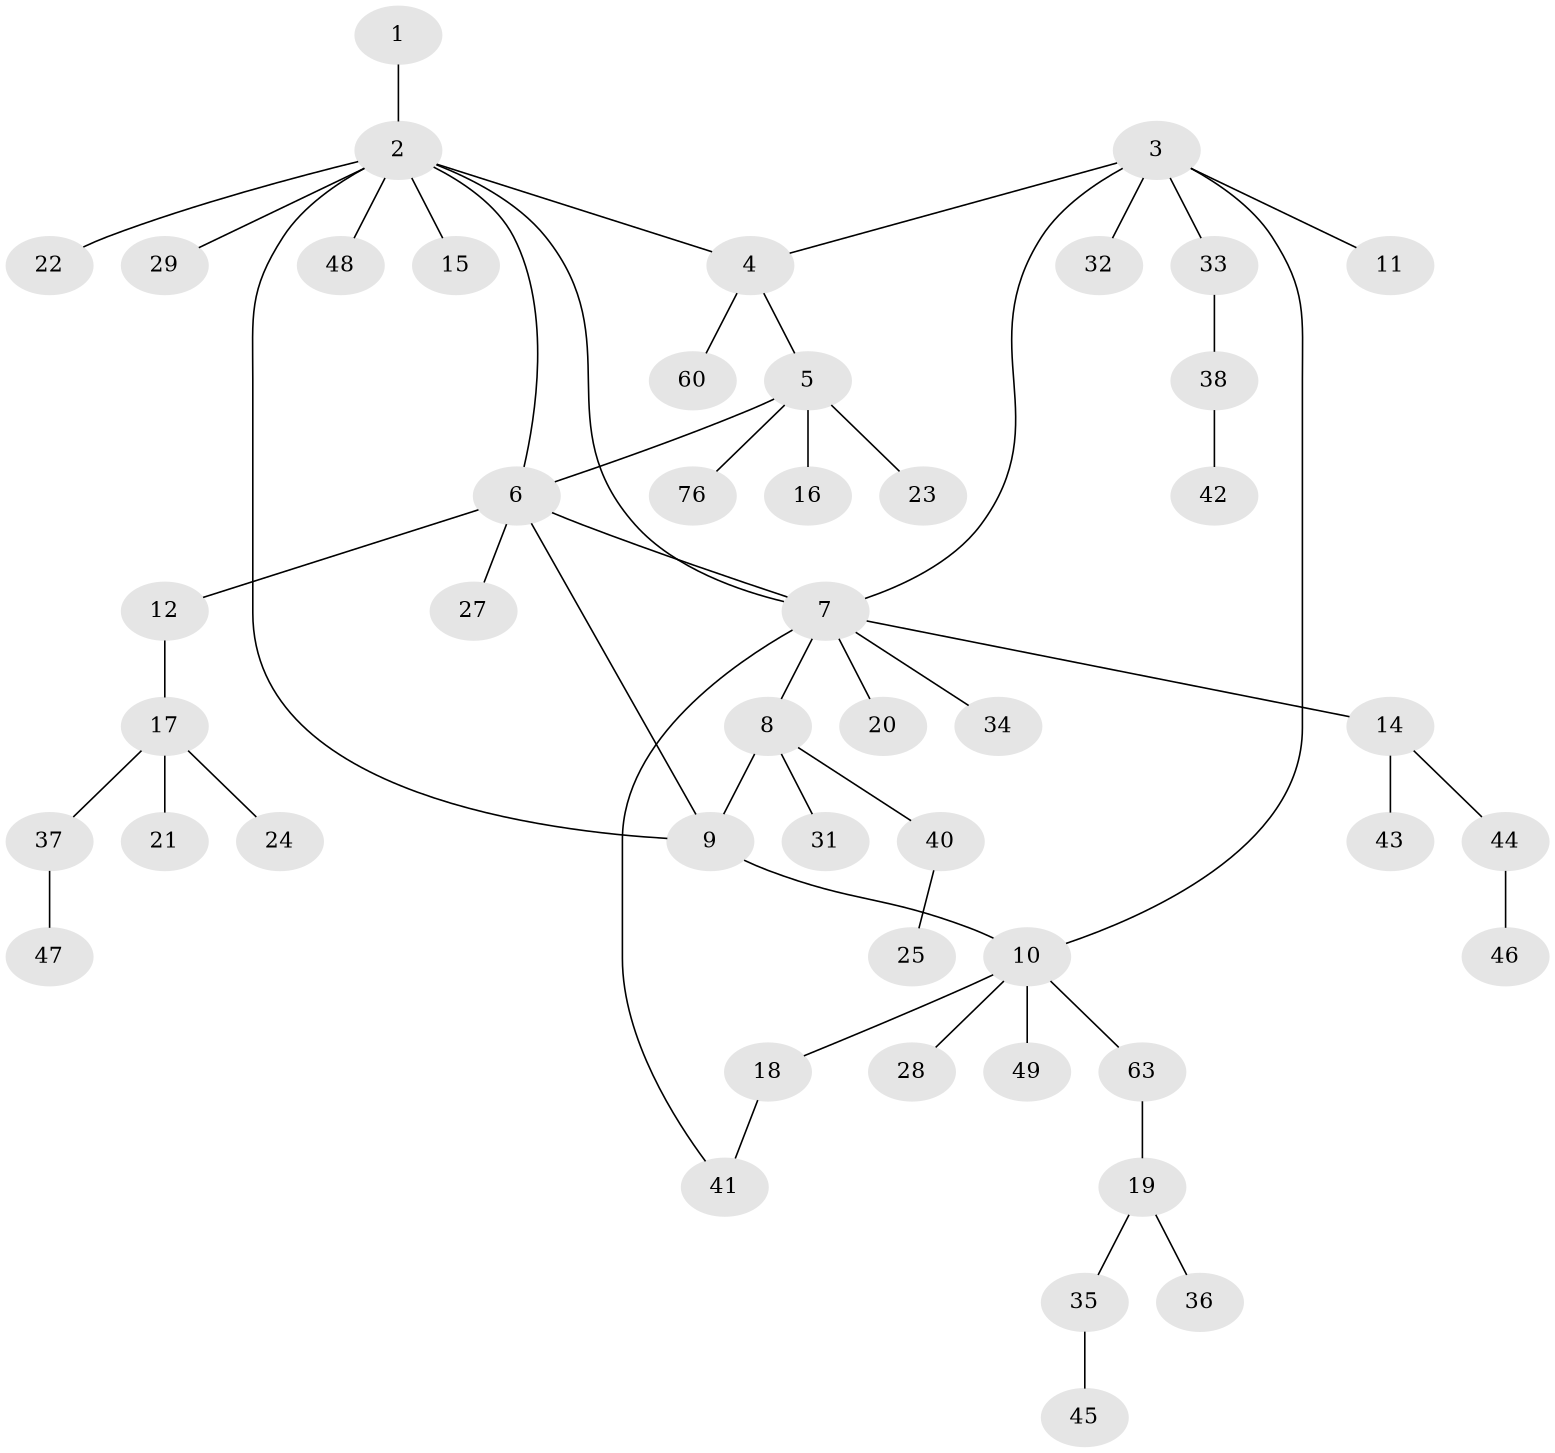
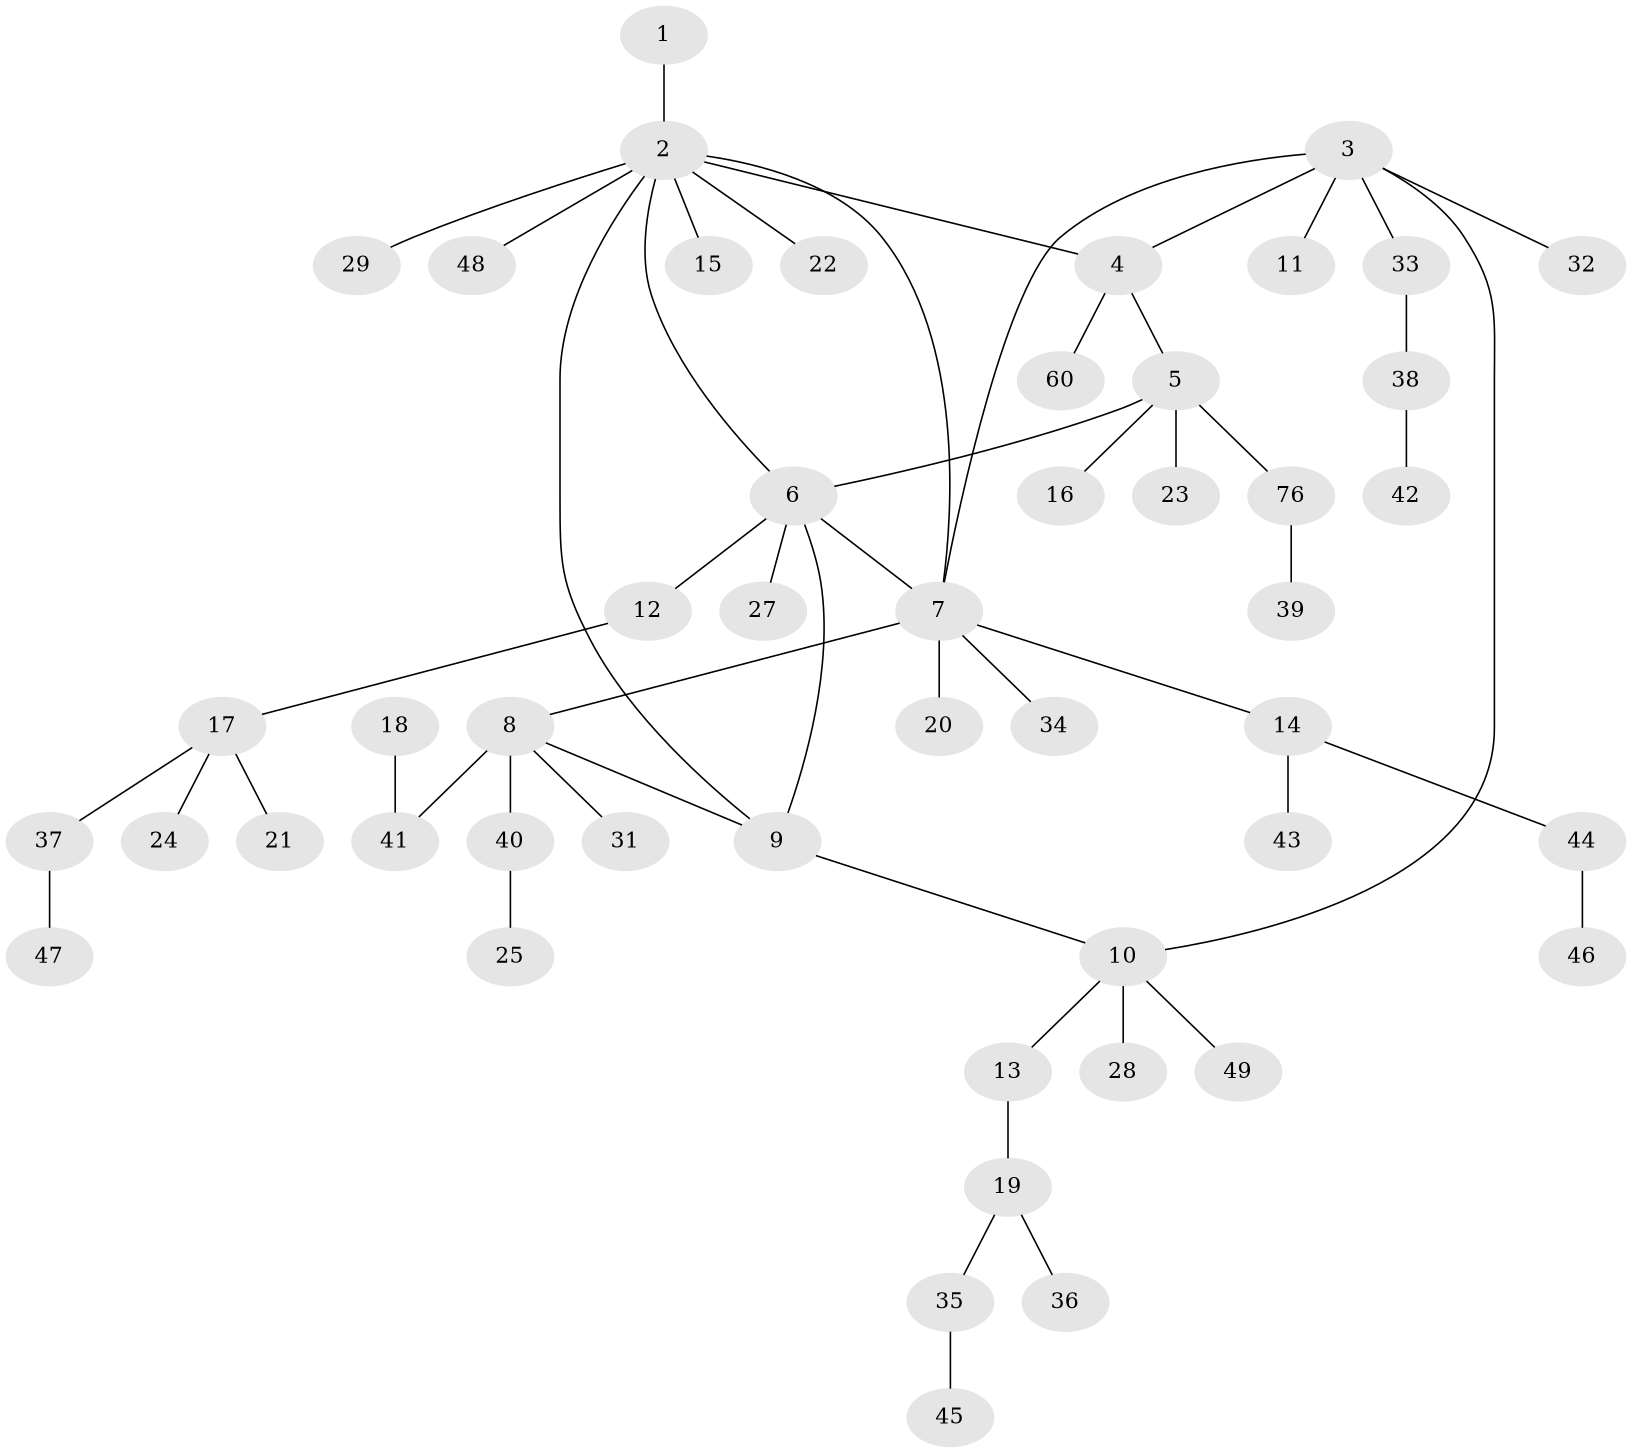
node "39": added
edge "7" -- "41": now "8" -- "41"
edge "10" -- "18": removed
node "63": label "63" -> "13"
